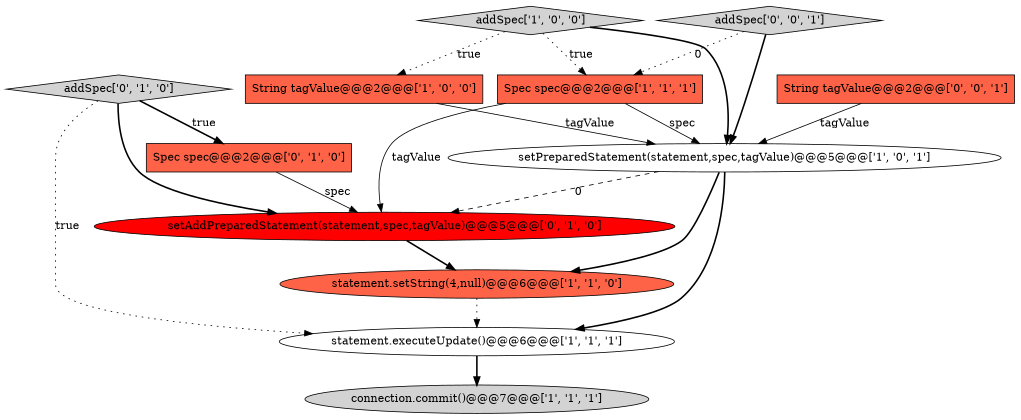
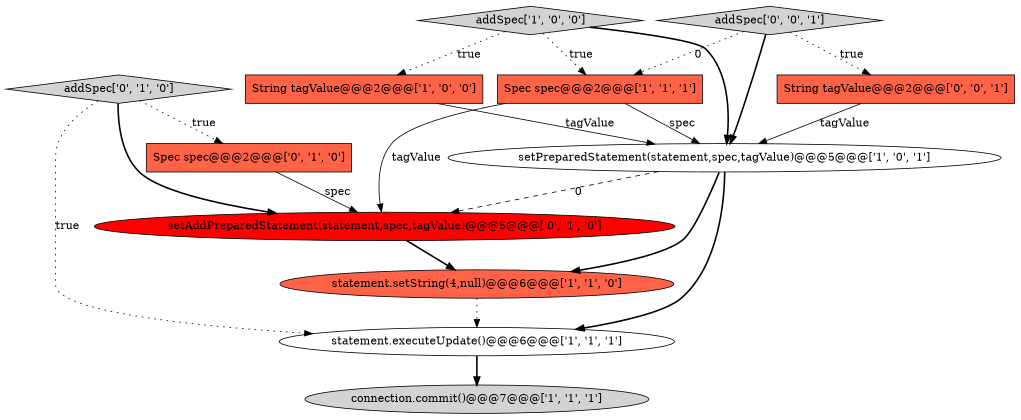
edge "addSpec['0', '0', '1']" -> "String tagValue@@@2@@@['0', '0', '1']": added, label "true"
edge "addSpec['0', '1', '0']" -> "Spec spec@@@2@@@['0', '1', '0']": style bold -> dotted
